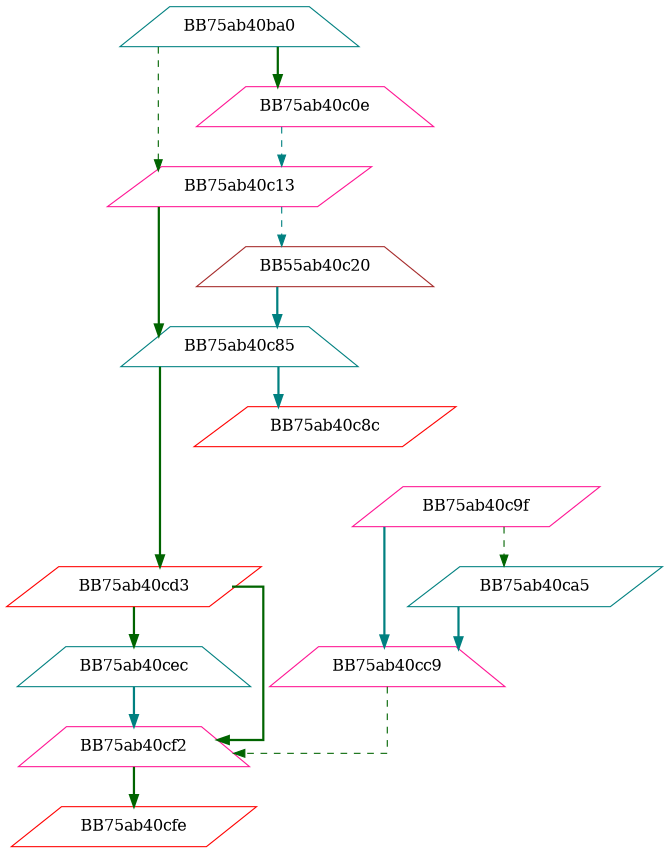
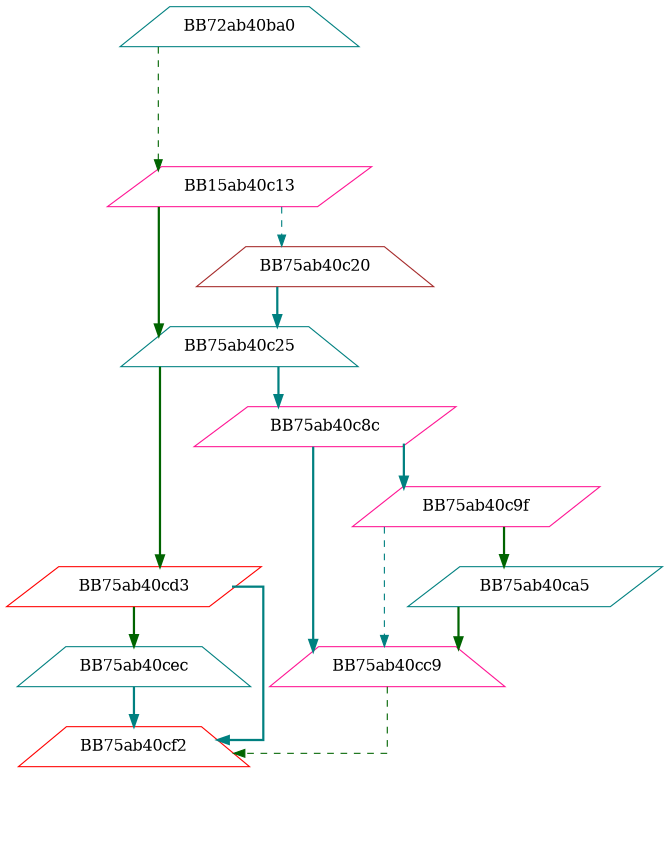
node "BB75ab40ba0": label "BB75ab40ba0" -> "BB72ab40ba0"
node "BB75ab40c0e": removed
node "BB75ab40c13": label "BB75ab40c13" -> "BB15ab40c13"
node "BB55ab40c20": label "BB55ab40c20" -> "BB75ab40c20"
node "BB75ab40c85": label "BB75ab40c85" -> "BB75ab40c25"
node "BB75ab40c8c": color red -> deeppink
edge "BB75ab40c8c" -> "BB75ab40c9f": added
edge "BB75ab40c9f" -> "BB75ab40ca5": style dashed -> bold
edge "BB75ab40c8c" -> "BB75ab40cc9": added
edge "BB75ab40c9f" -> "BB75ab40cc9": style bold -> dashed
edge "BB75ab40ca5" -> "BB75ab40cc9": color teal -> darkgreen
edge "BB75ab40cd3" -> "BB75ab40cf2": color darkgreen -> teal
node "BB75ab40cf2": color deeppink -> red
node "BB75ab40cfe": removed
